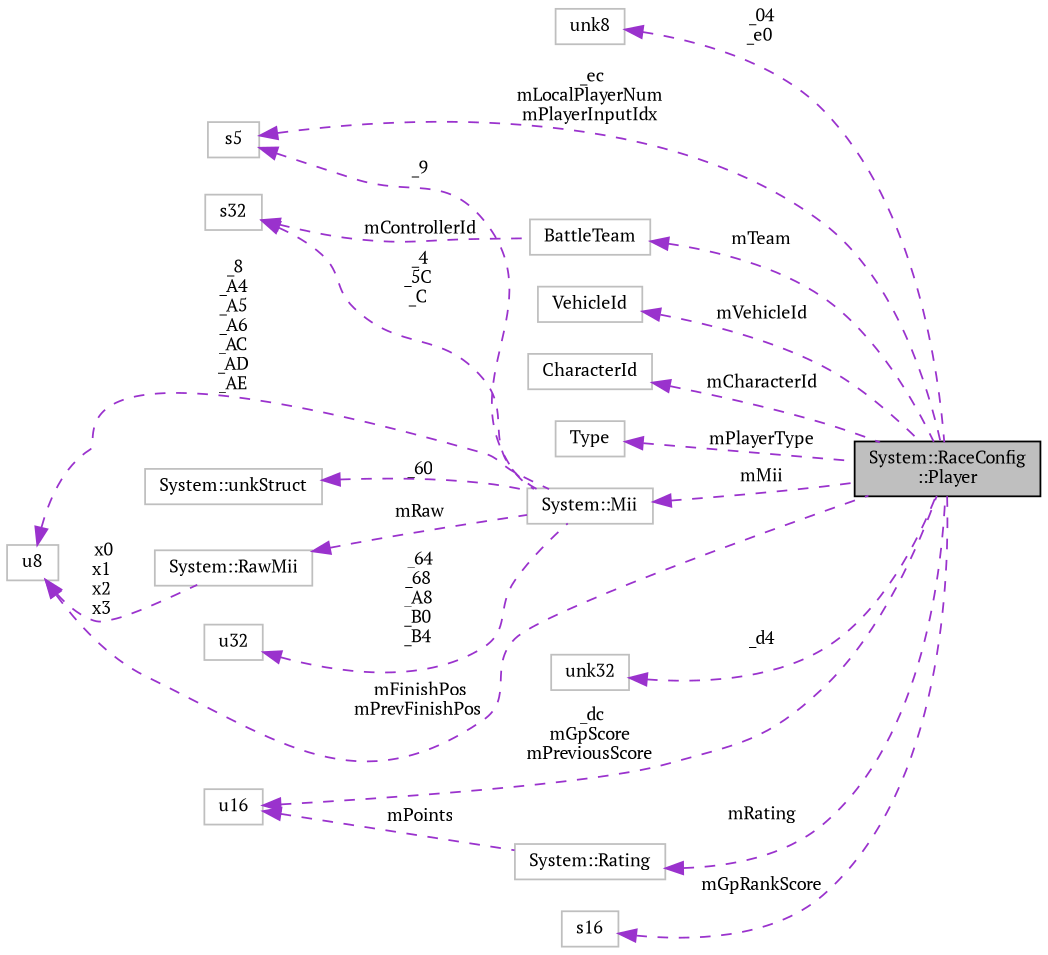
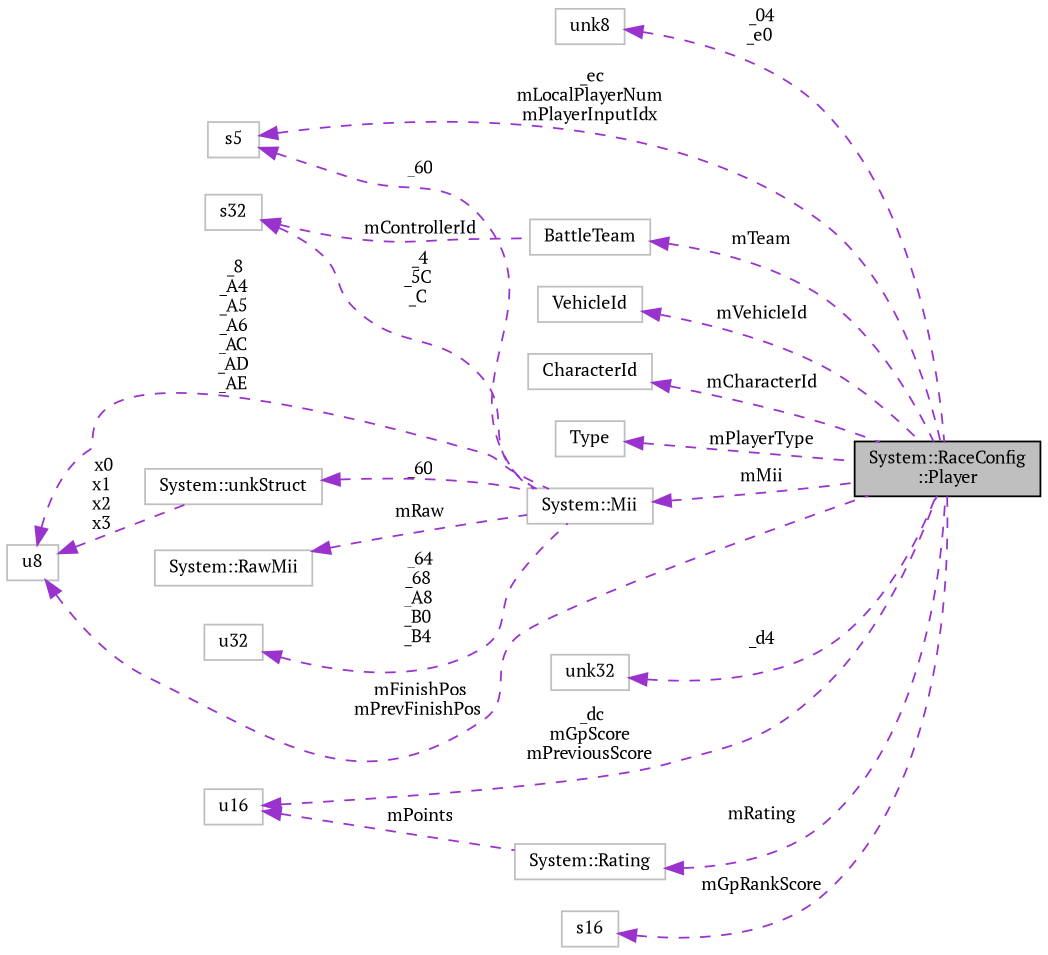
edge "System::Mii" -> "s5": label " _9" -> " _60"
edge "System::RawMii" -> "u8": now "System::unkStruct" -> "u8"
